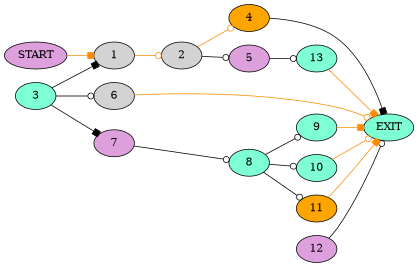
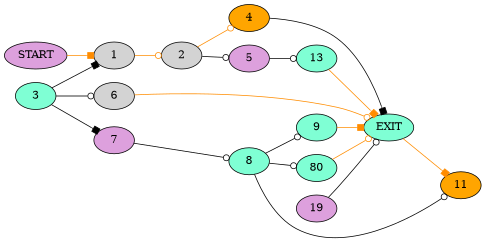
node "10": label "10" -> "80"
edge "11" -> "EXIT": reversed
node "12": label "12" -> "19"
